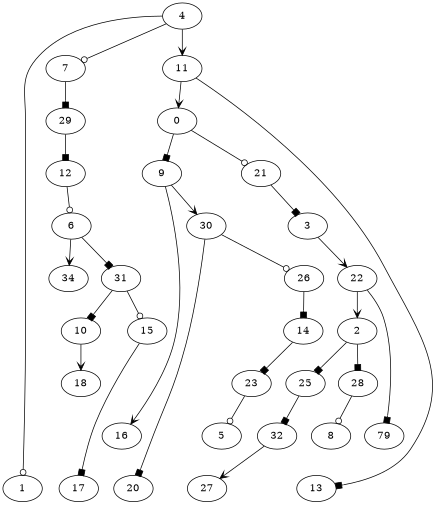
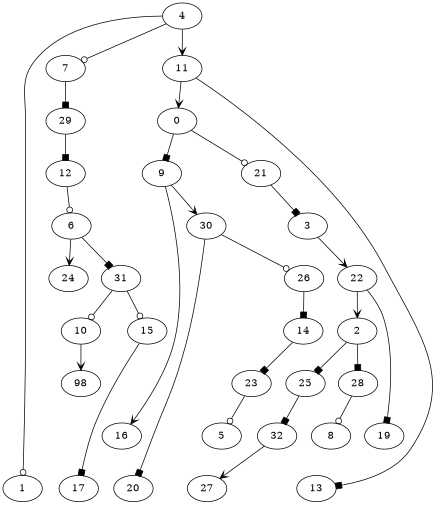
node "34": label "34" -> "24"
edge "31" -> "10": arrowhead box -> odot
node "18": label "18" -> "98"
node "79": label "79" -> "19"
